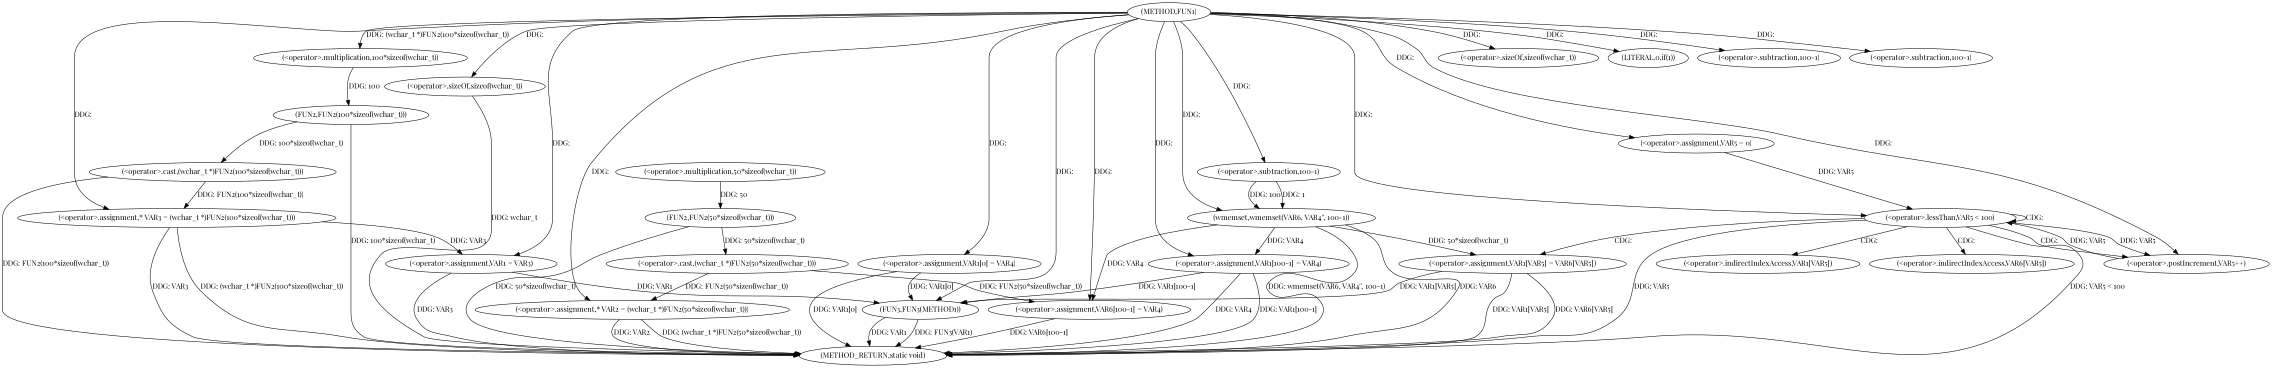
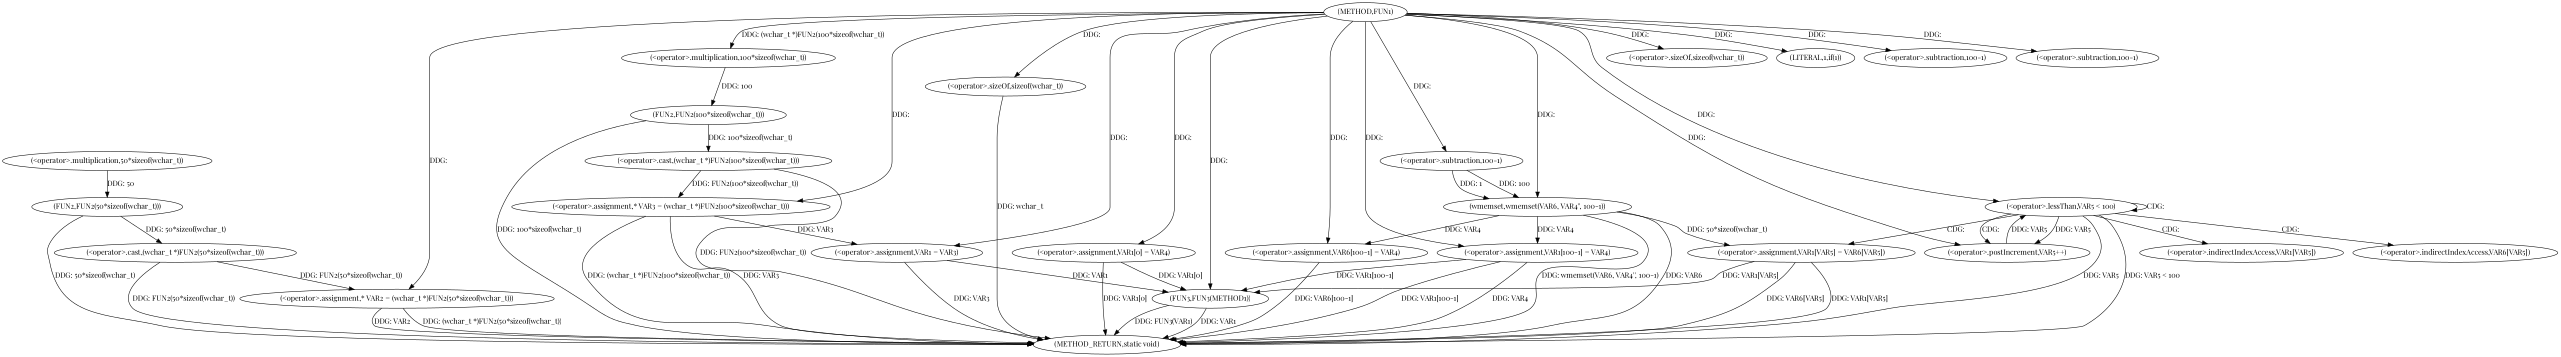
node "(LITERAL,0,if(1))": label "(LITERAL,0,if(1))" -> "(LITERAL,1,if(1))"
node "(<operator>.assignment,VAR5 = 0)": removed
edge "(<operator>.cast,(wchar_t *)FUN2(50*sizeof(wchar_t)))" -> "(<operator>.assignment,VAR6[100-1] = VAR4)": now "(<operator>.cast,(wchar_t *)FUN2(50*sizeof(wchar_t)))" -> "(METHOD_RETURN,static void)"
